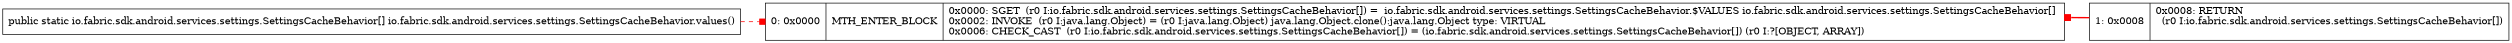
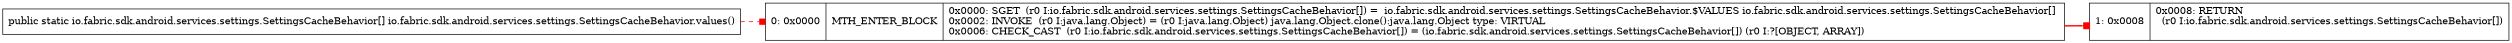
edge "1: 0x0008" -> "0: 0x0000": reversed
